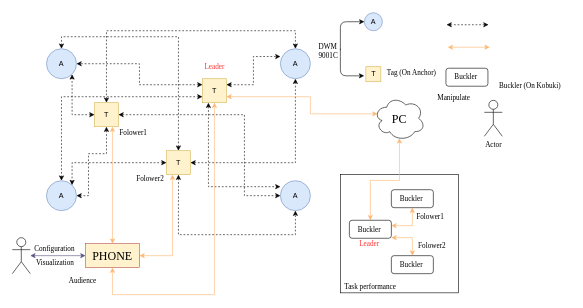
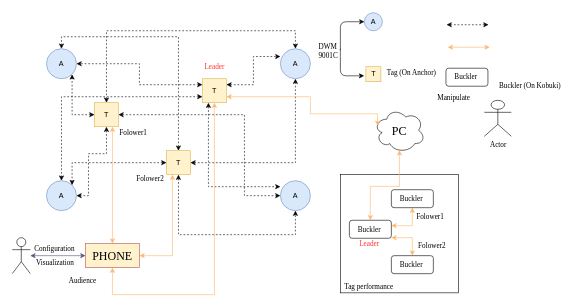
node "PC": moved (400, 118) -> (400, 130)
node "Actor": size 18x36 -> 27x36
node "Task performance": label "Task performance" -> "Tag performance"
